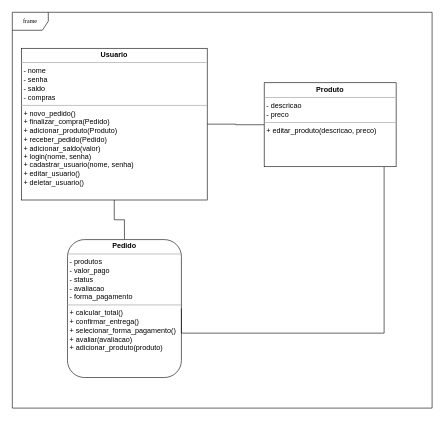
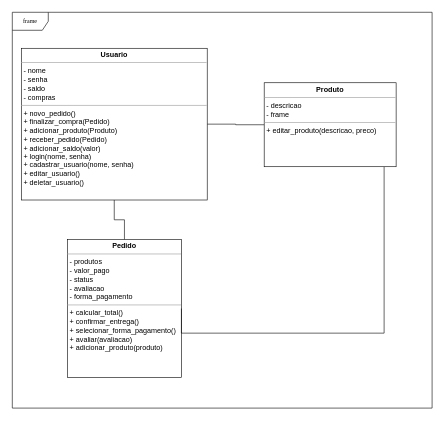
node "Produto - descricao - preco + editar_produto(descricao, preco)": label "Produto - descricao - preco + editar_produto(descricao, preco)" -> "Produto - descricao - frame + editar_produto(descricao, preco)"
node "Pedido - produtos - valor_pago - status - avaliacao - forma_pagamento + calcular_total() + confirmar_entrega() + selecionar_forma_pagamento() + avaliar(avaliacao) + adicionar_produto(produto)": shape rounded rectangle -> rectangle
